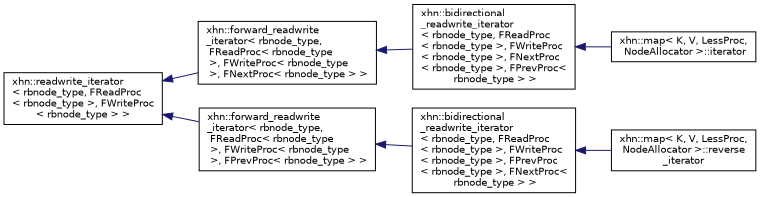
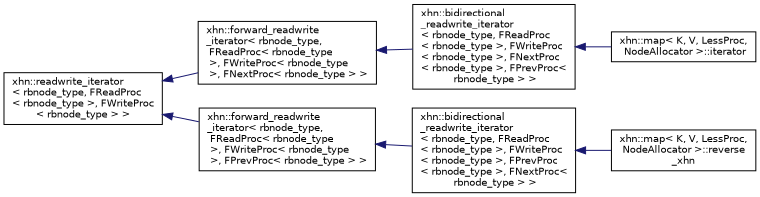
node "xhn::map< K, V, LessProc, NodeAllocator >::reverse _iterator": label "xhn::map< K, V, LessProc, NodeAllocator >::reverse _iterator" -> "xhn::map< K, V, LessProc, NodeAllocator >::reverse _xhn"
